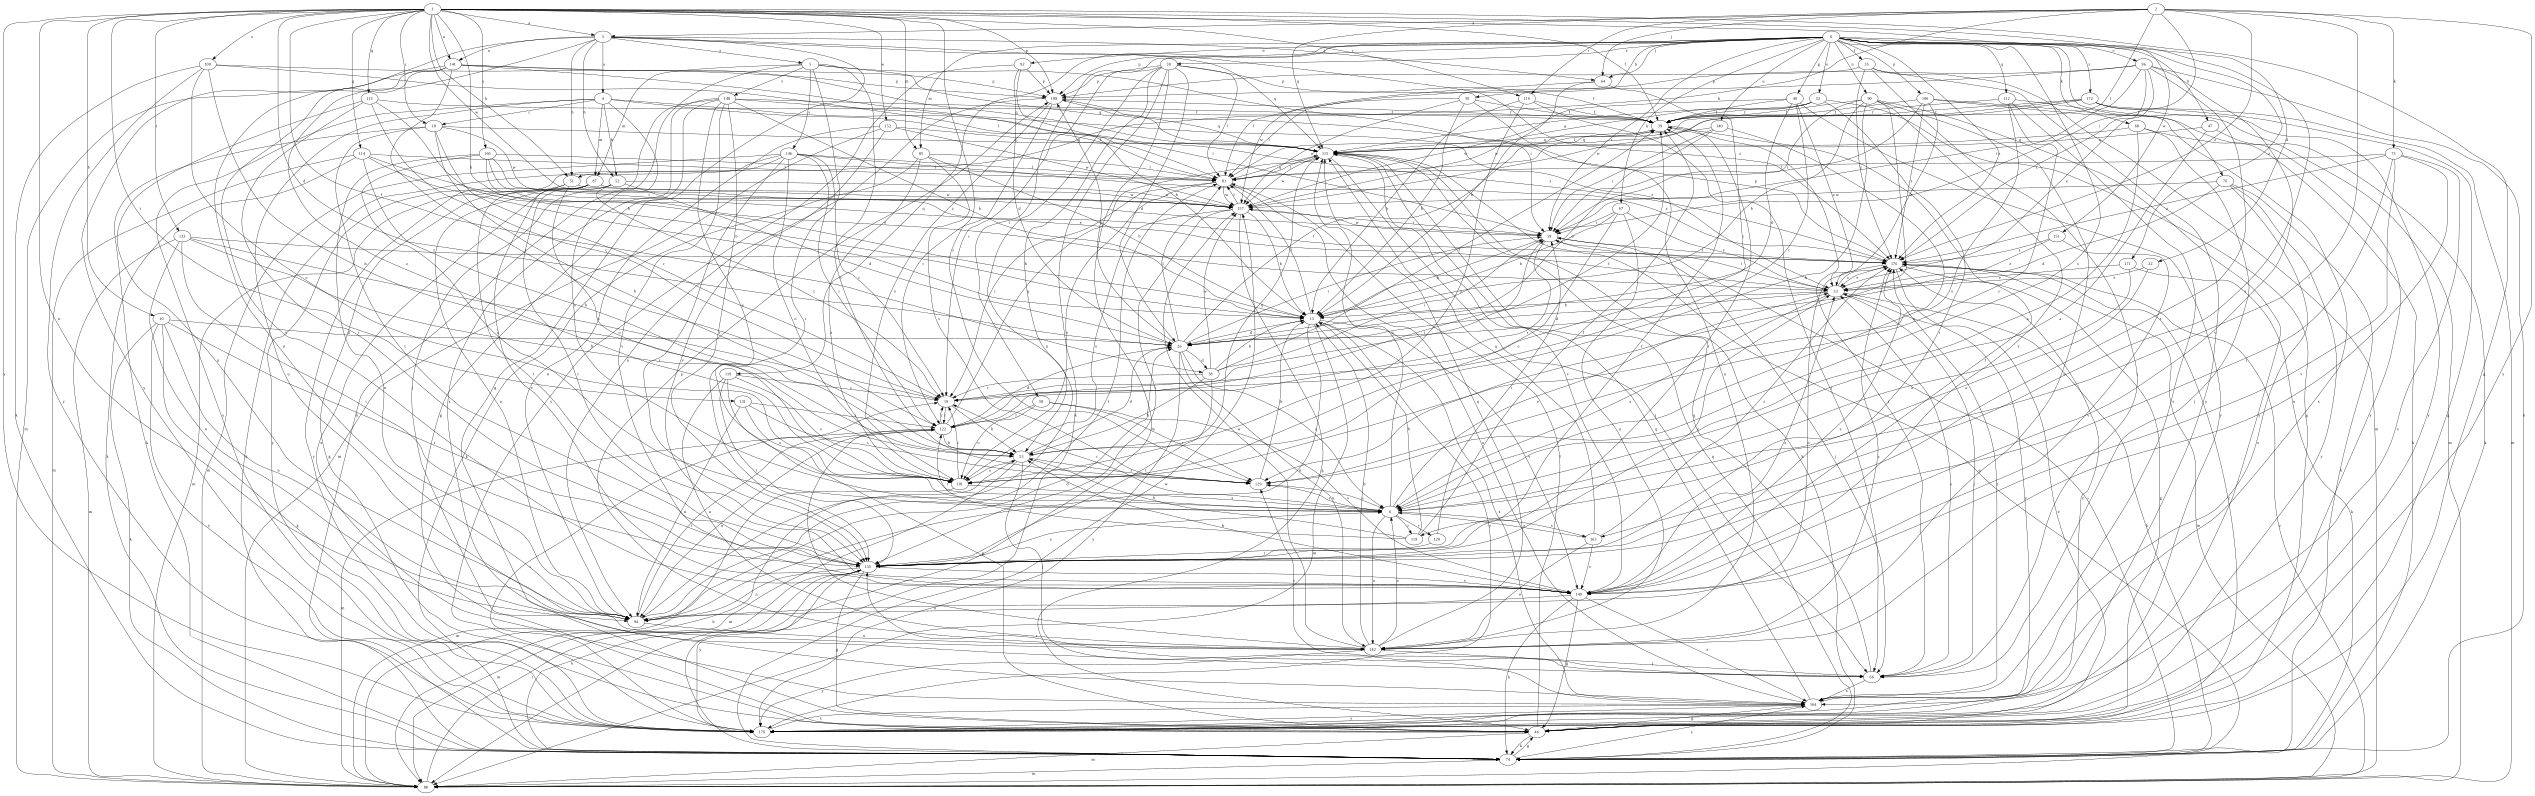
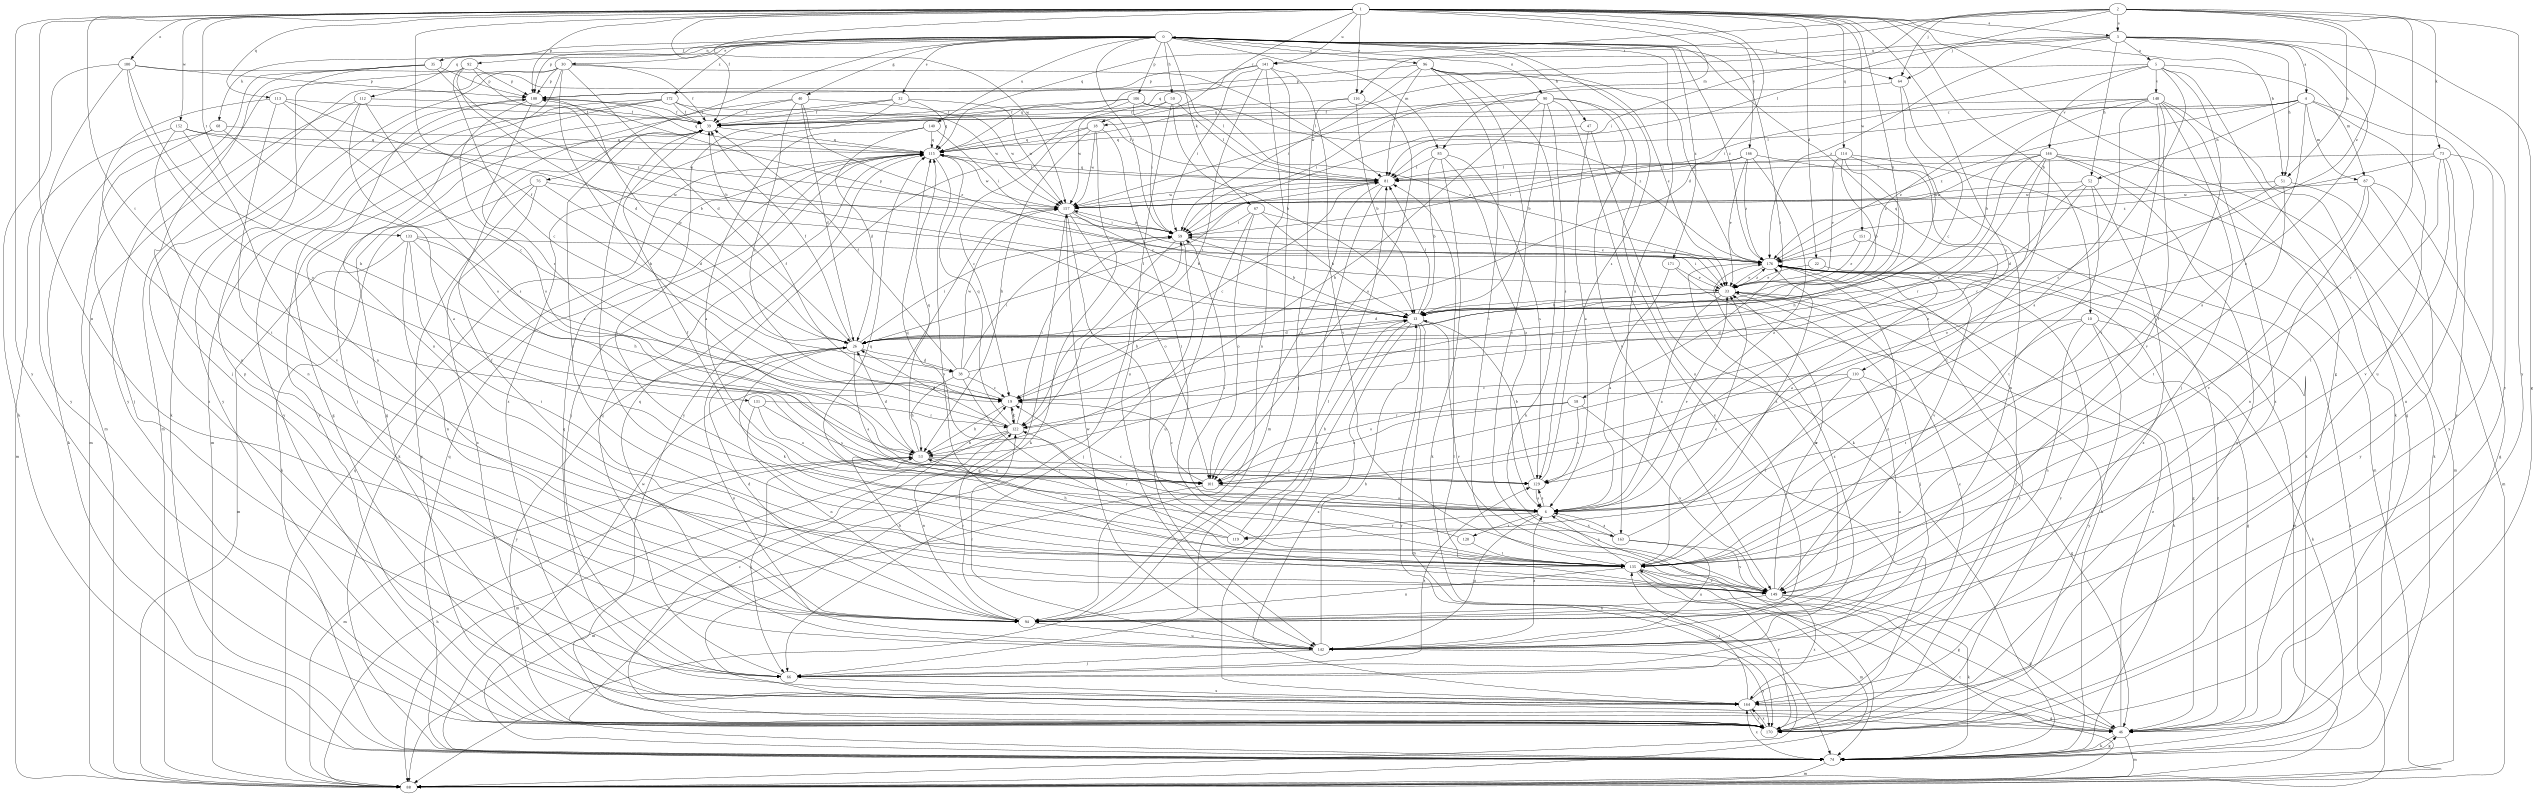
edge "30" -> "19": now "92" -> "19"
edge "0" -> "129": reversed
edge "135" -> "74": now "135" -> "26"
